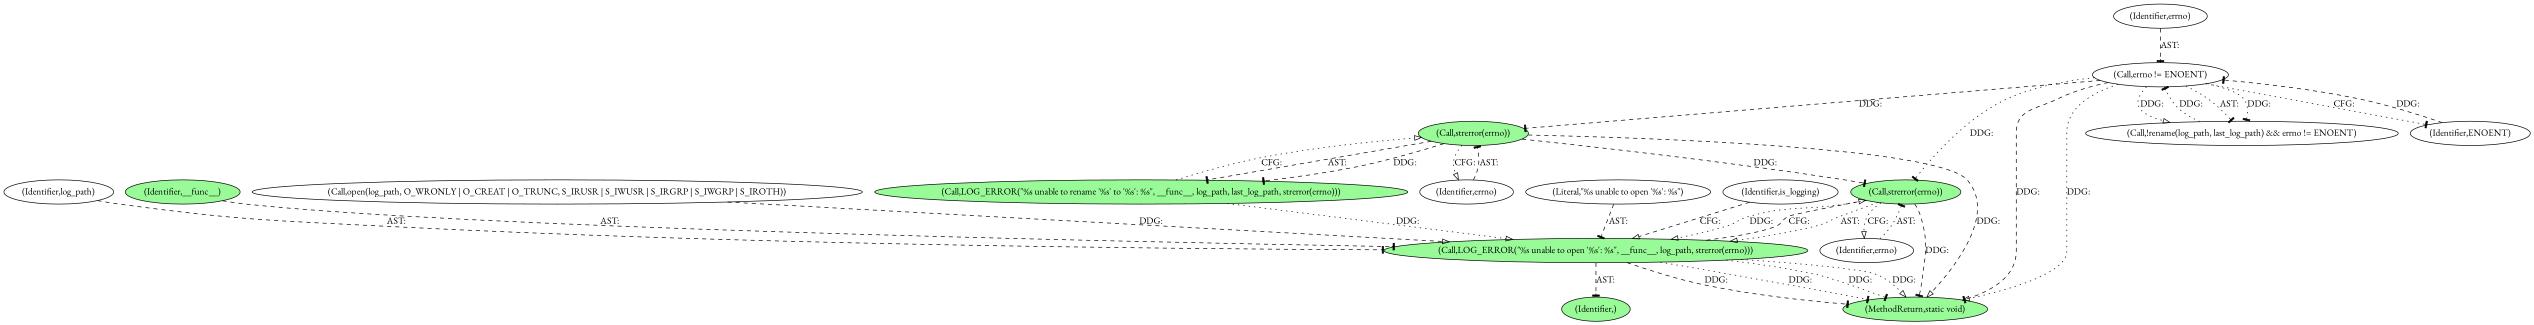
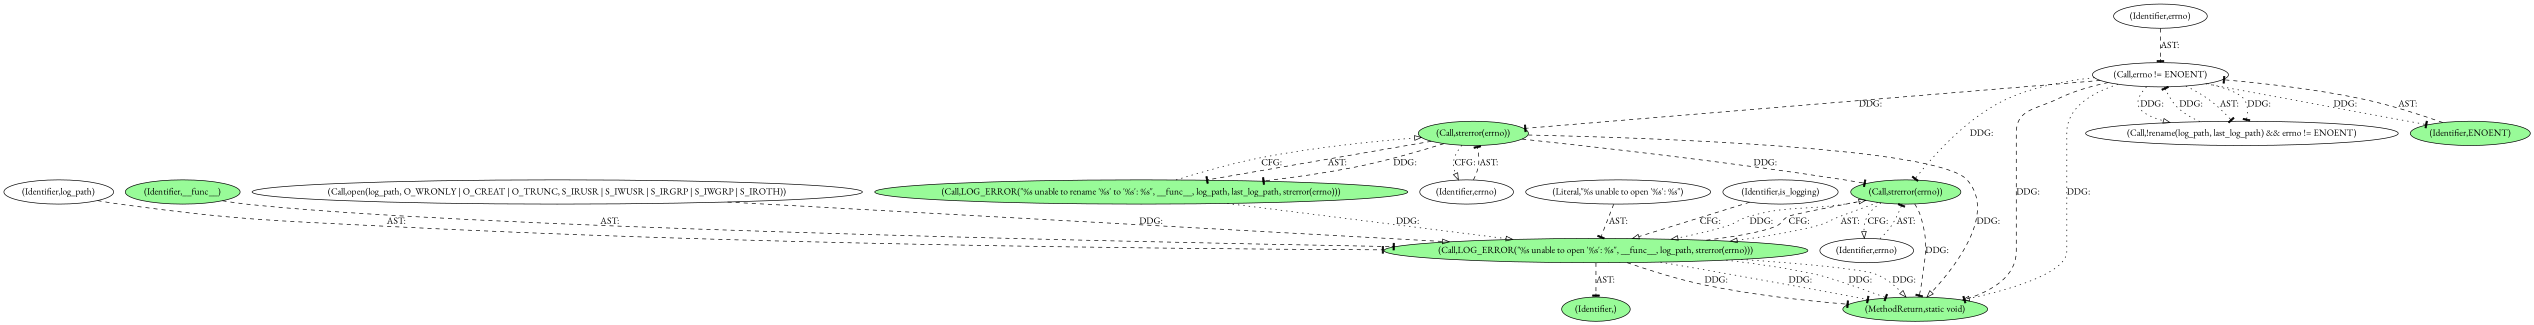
edge "(Call,errno != ENOENT)" -> "(Identifier,ENOENT)": label "CFG: " -> "DDG: "
edge "(Identifier,ENOENT)" -> "(Call,errno != ENOENT)": label "DDG: " -> "AST: "
node "(Identifier,ENOENT)": fillcolor white -> palegreen
